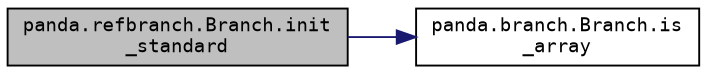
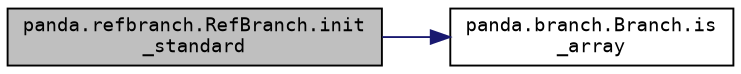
node "panda.refbranch.Branch.init _standard": label "panda.refbranch.Branch.init _standard" -> "panda.refbranch.RefBranch.init _standard"
